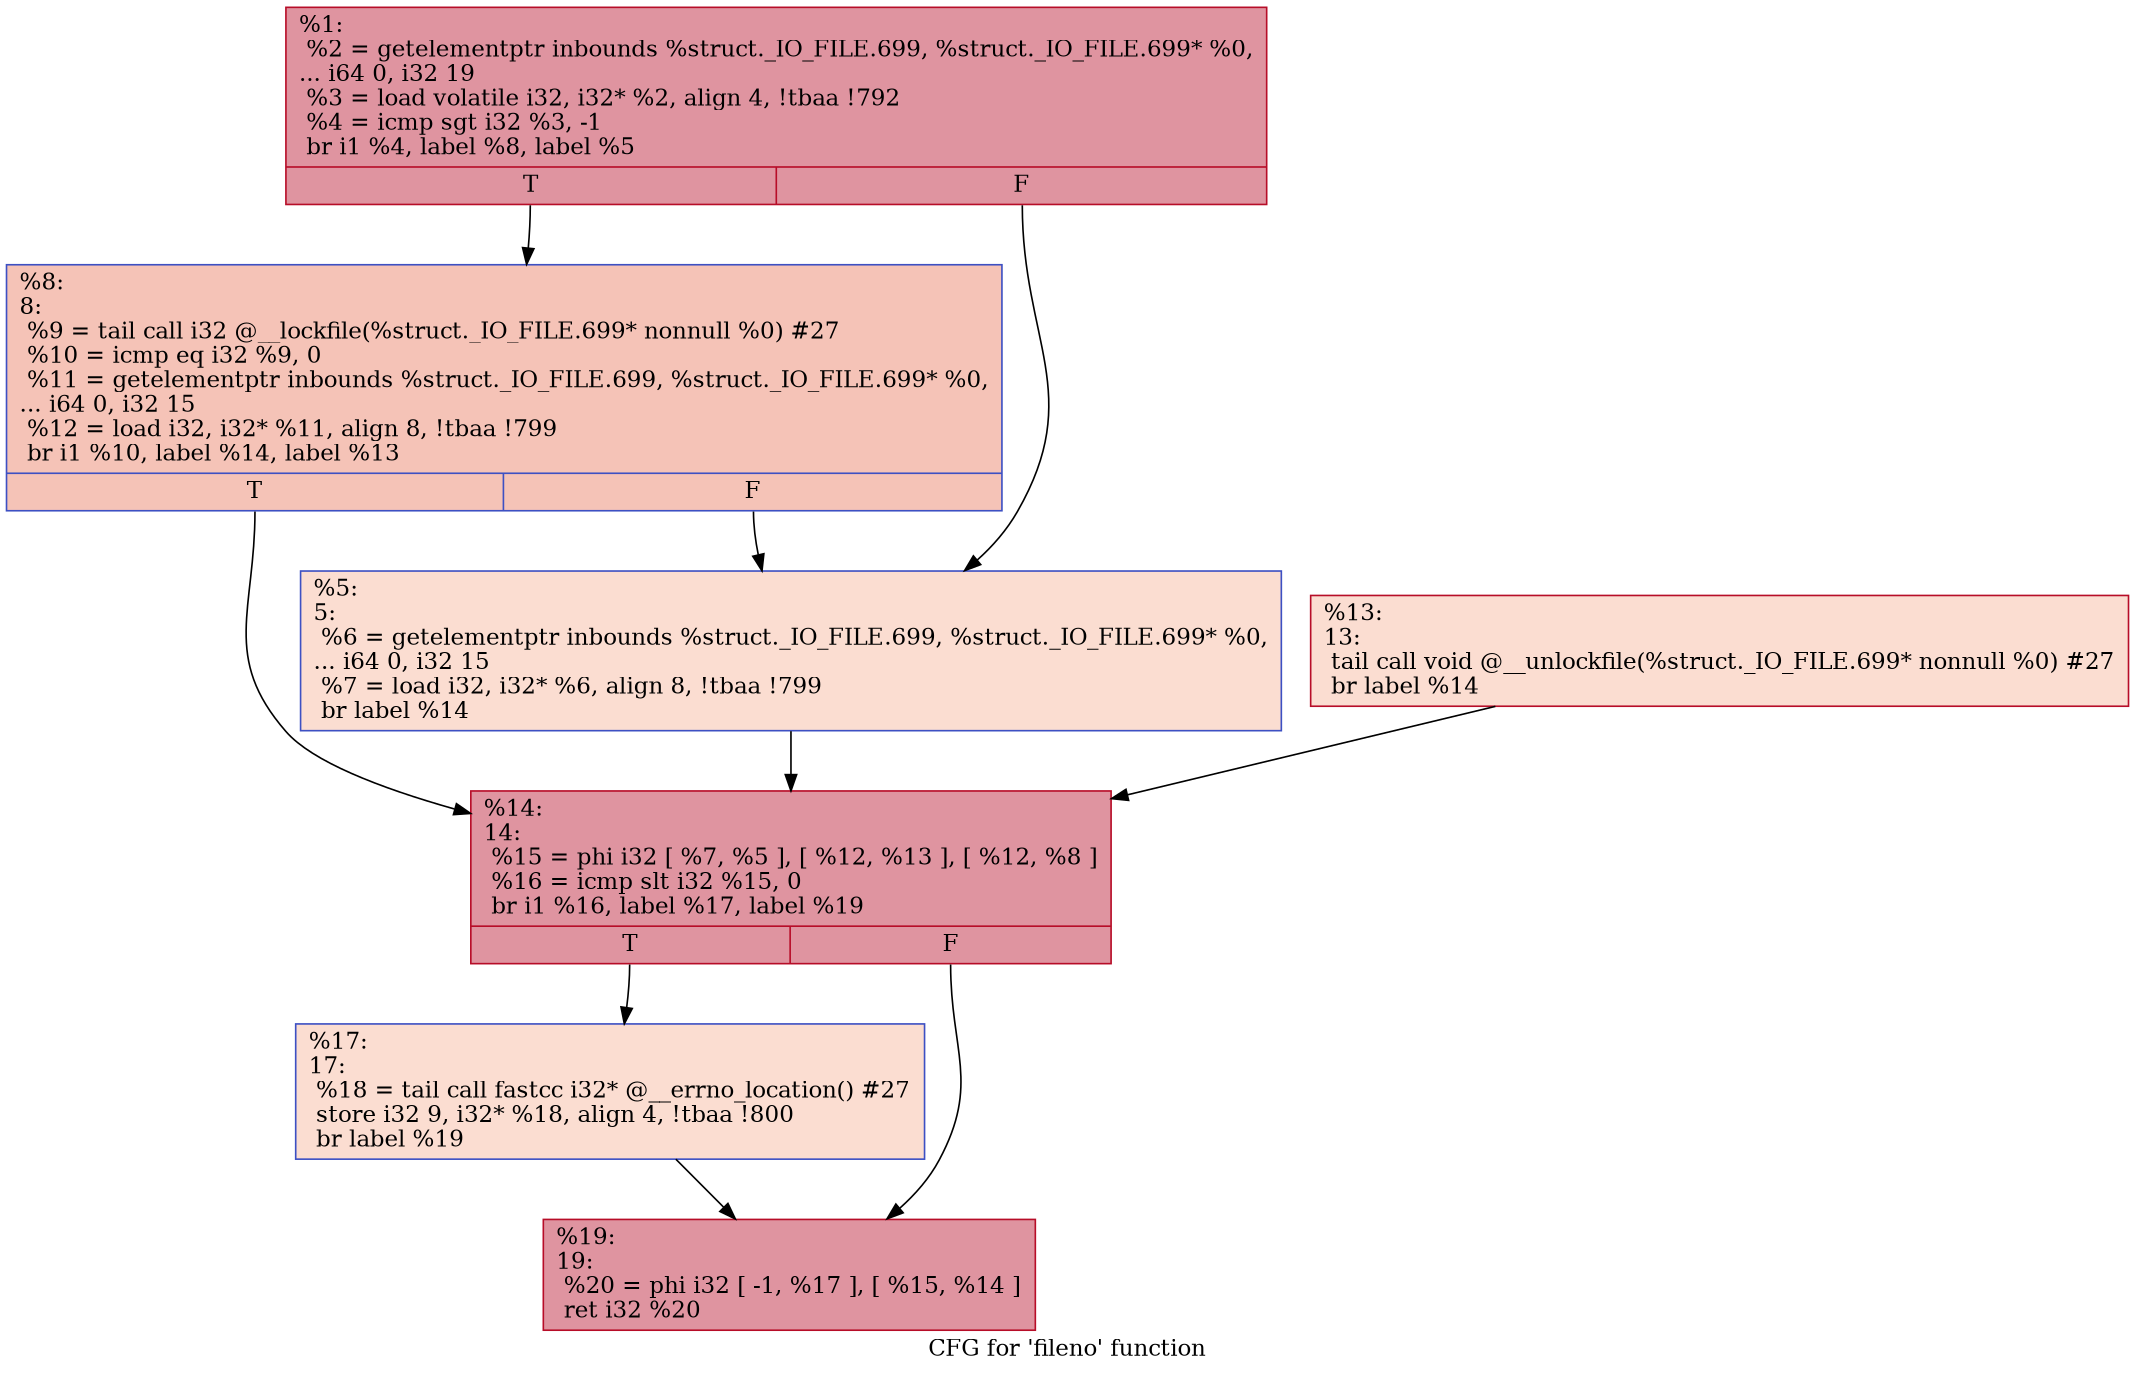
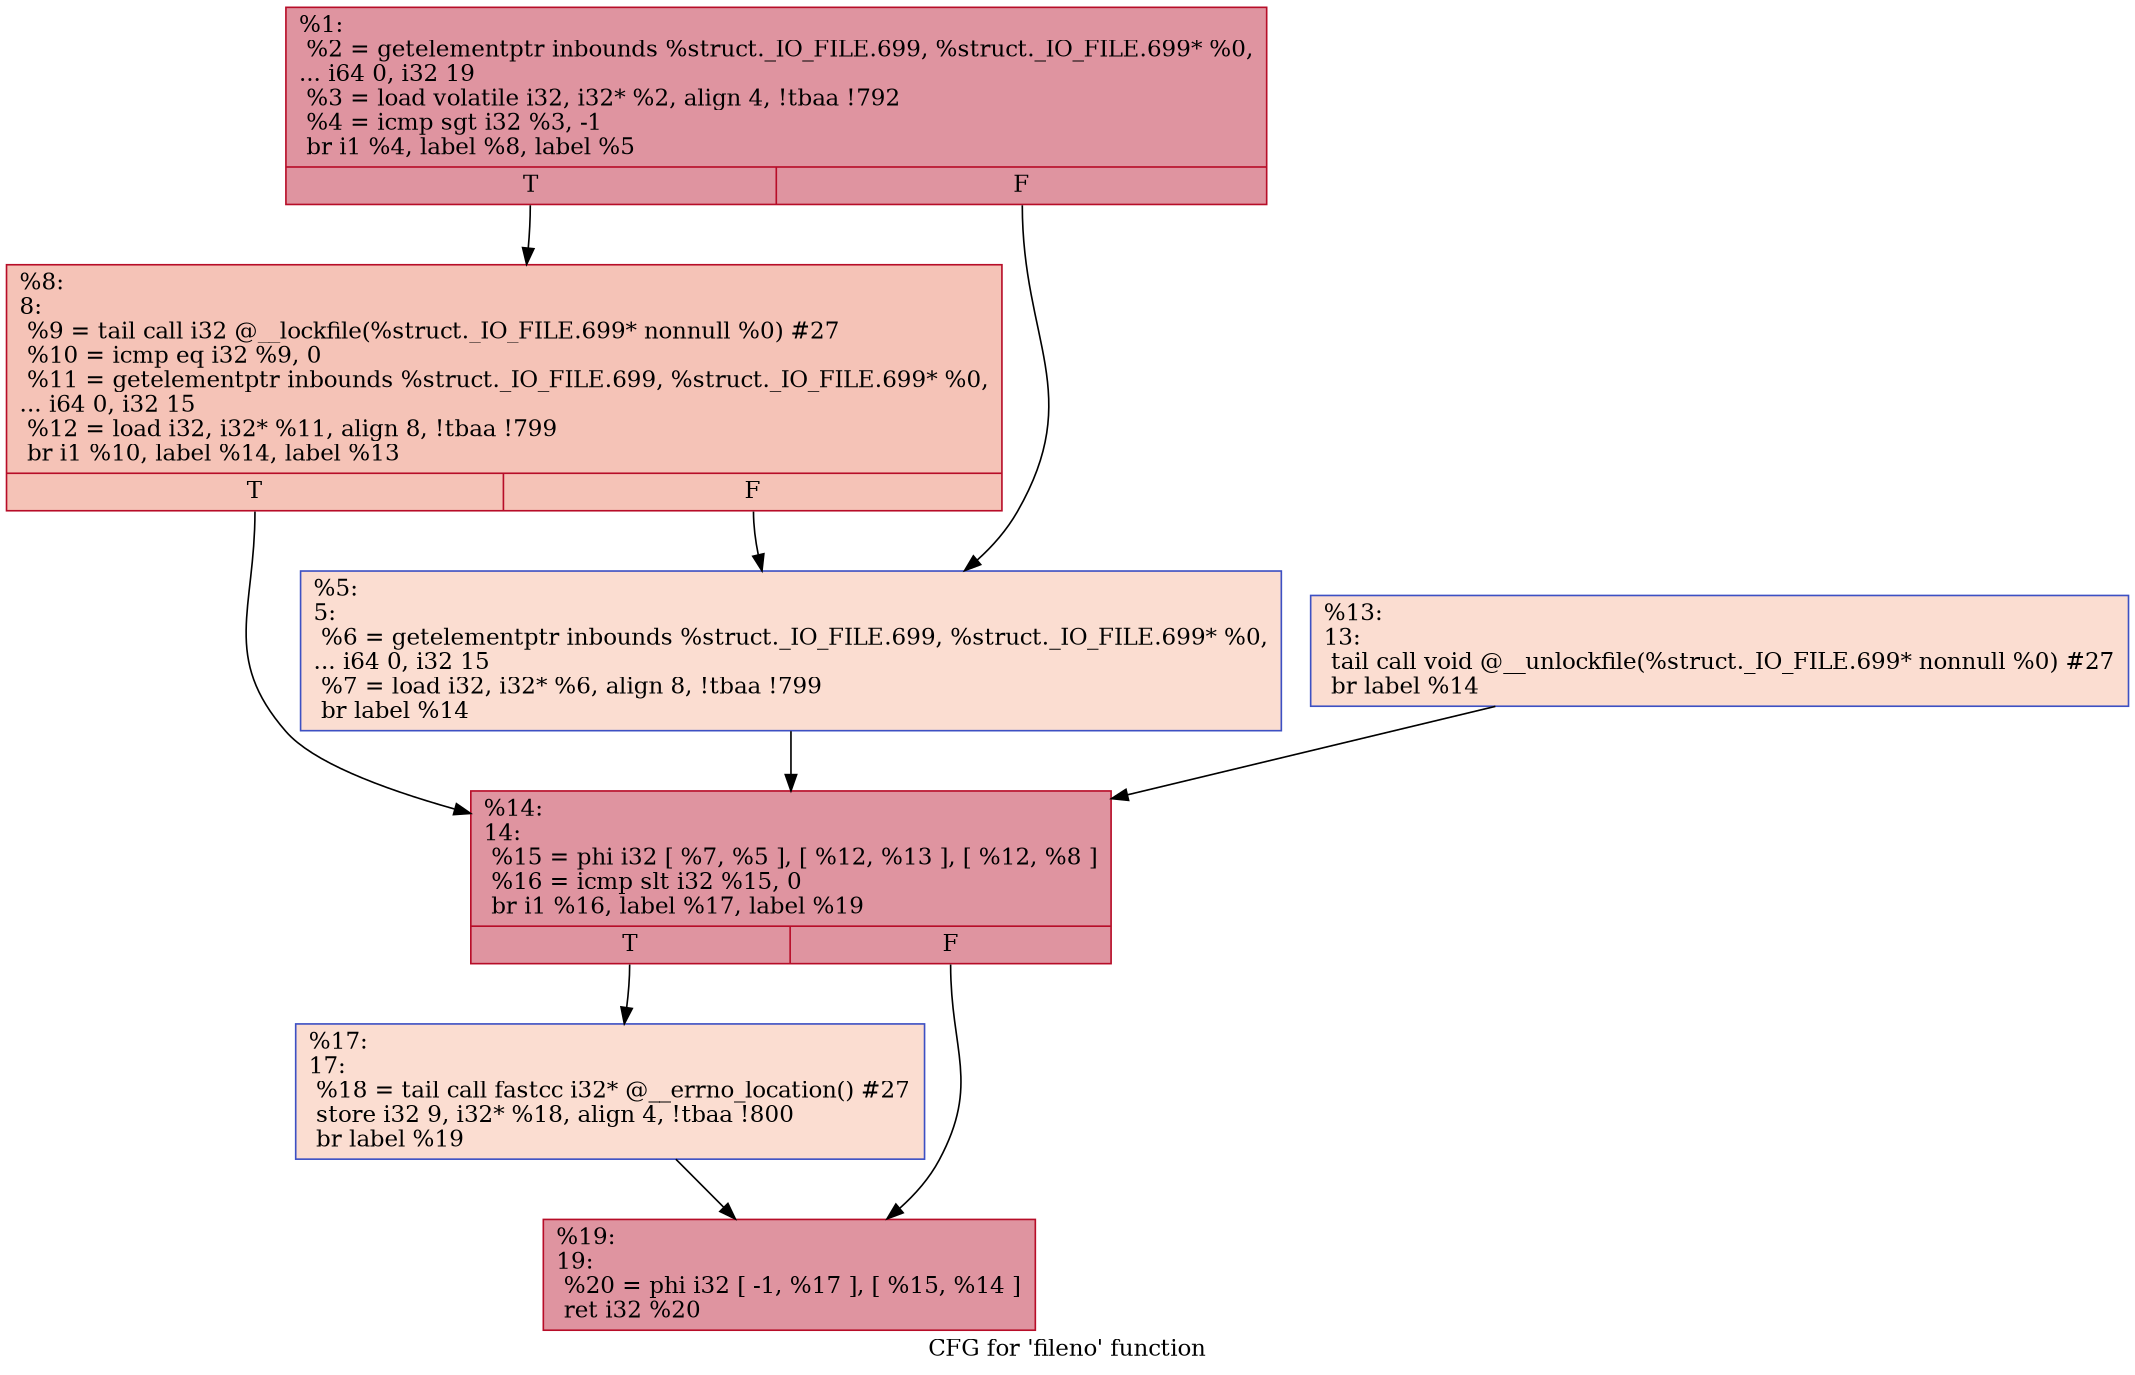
node "%8:": color #3d50c3ff -> #b70d28ff
node "%13:": color #b70d28ff -> #3d50c3ff
